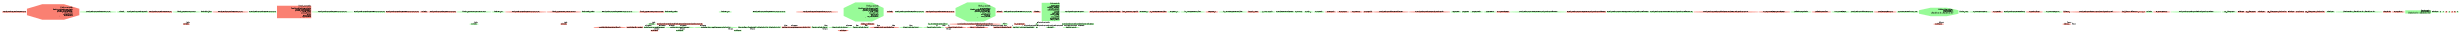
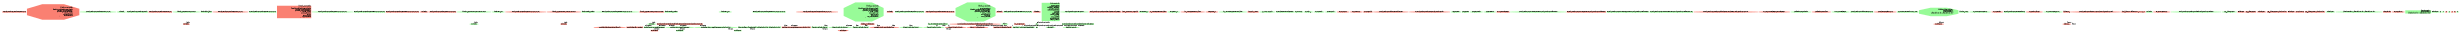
node "oauth = workflow.BuildAccessTokenInfo(method, parameters)": fillcolor palegreen -> salmon
node "OAuthWebQueryInfo oauth": fillcolor salmon -> palegreen
